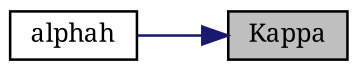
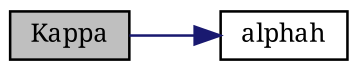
edge "alphah" -> "Kappa": reversed
